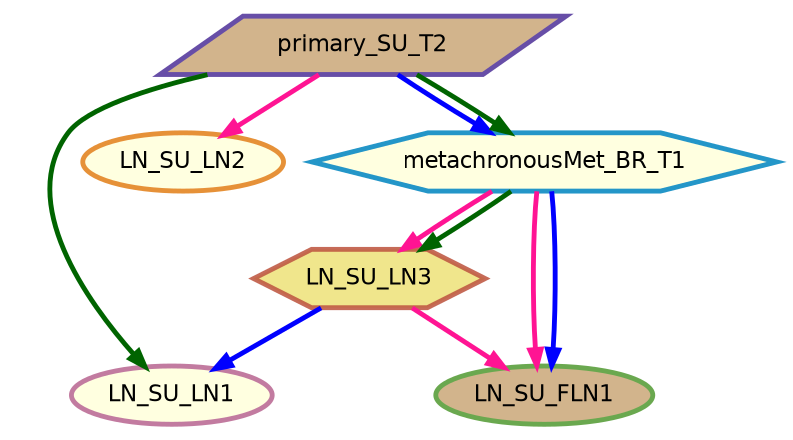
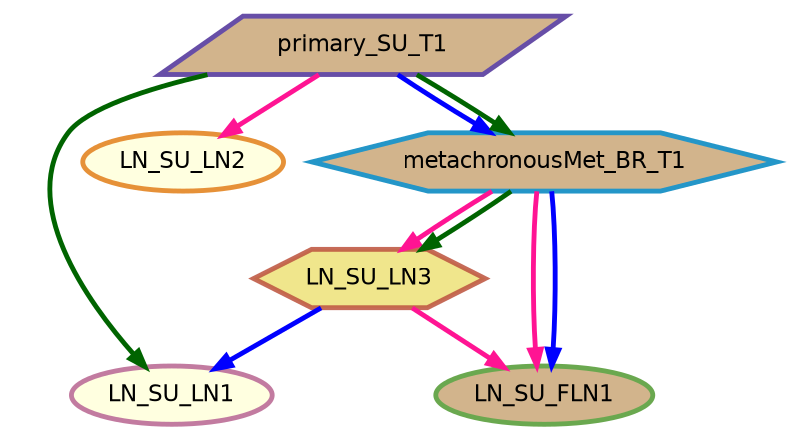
node "primary_SU_T2": label "primary_SU_T2" -> "primary_SU_T1"
node "metachronousMet_BR_T1": fillcolor lightyellow -> tan
